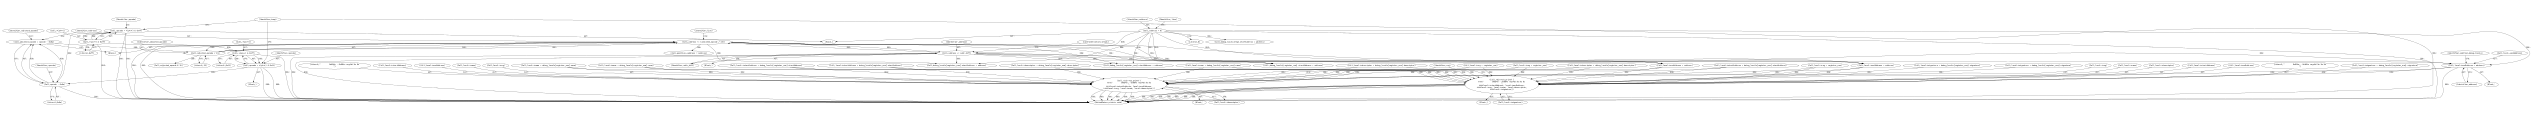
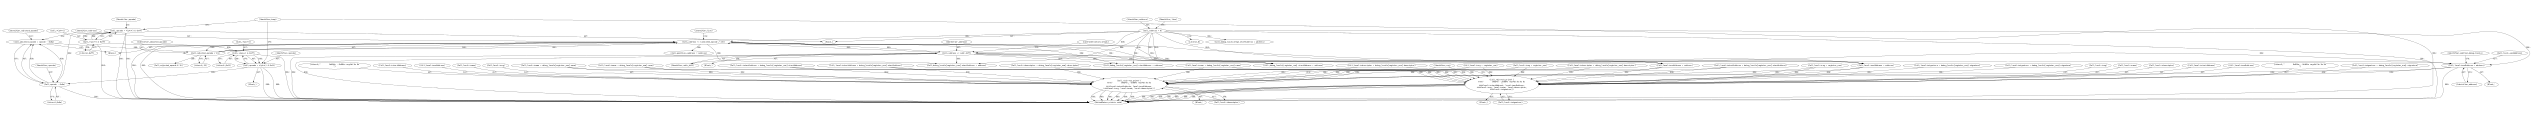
edge "(Call,address = 0)" -> "(Call,address += (adjusted_opcode / 15))": added, label "DDG:"
